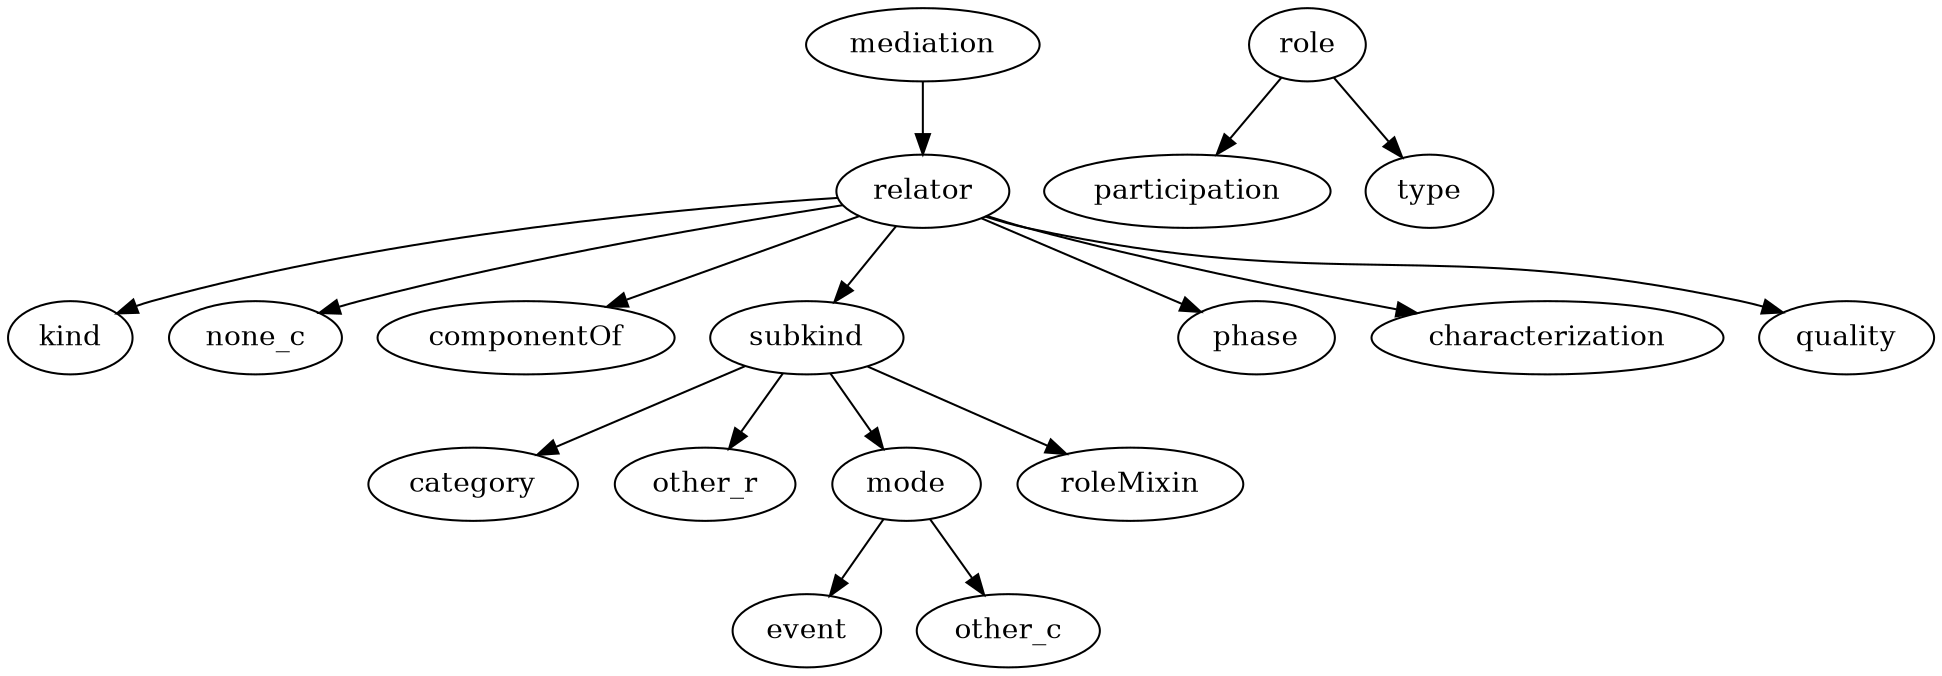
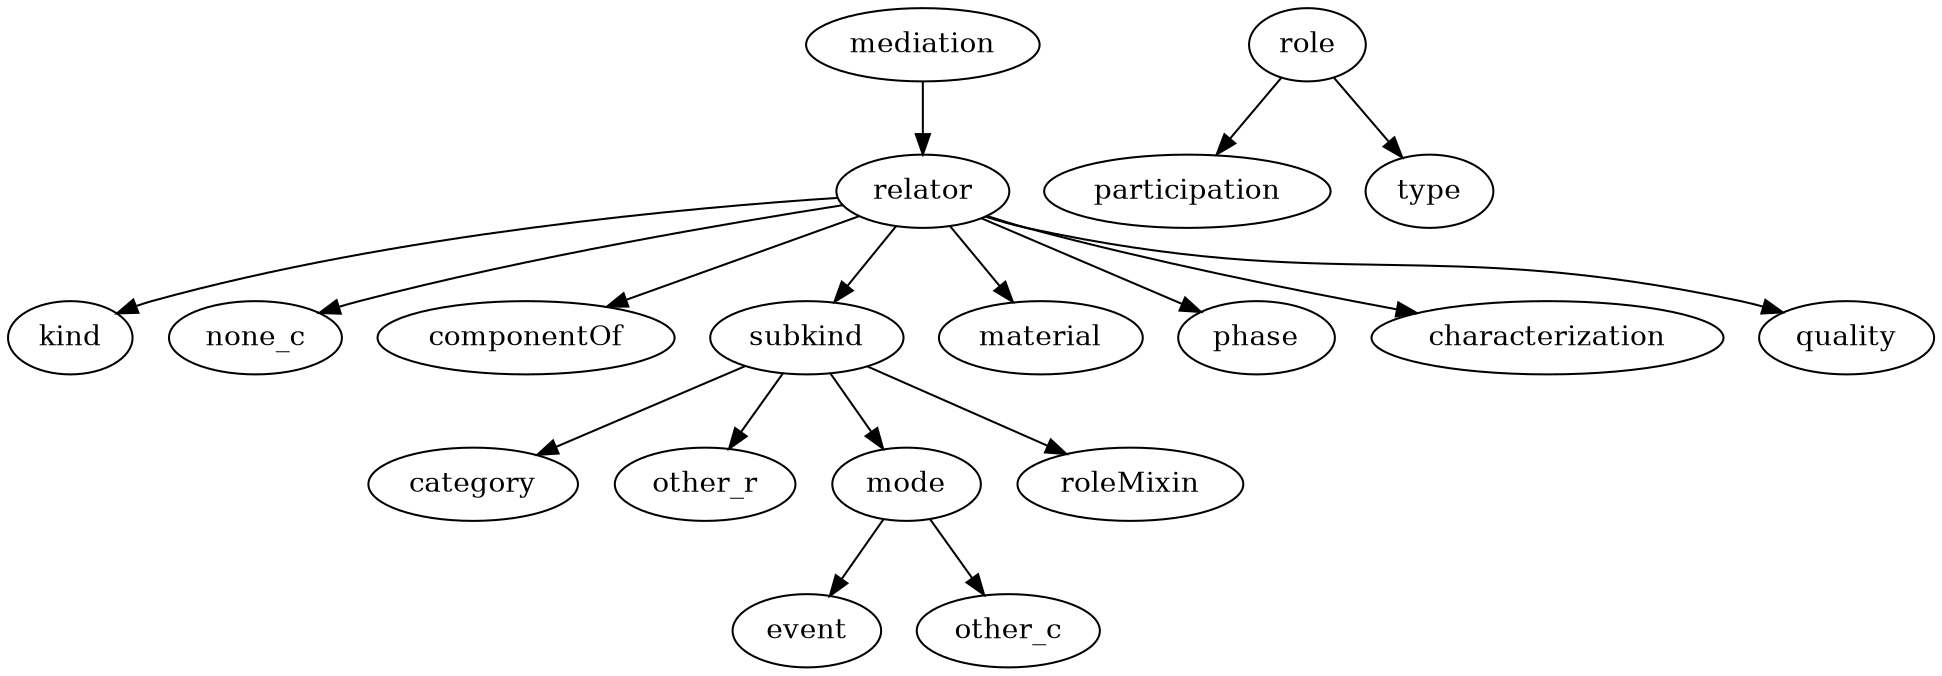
node "material": added
